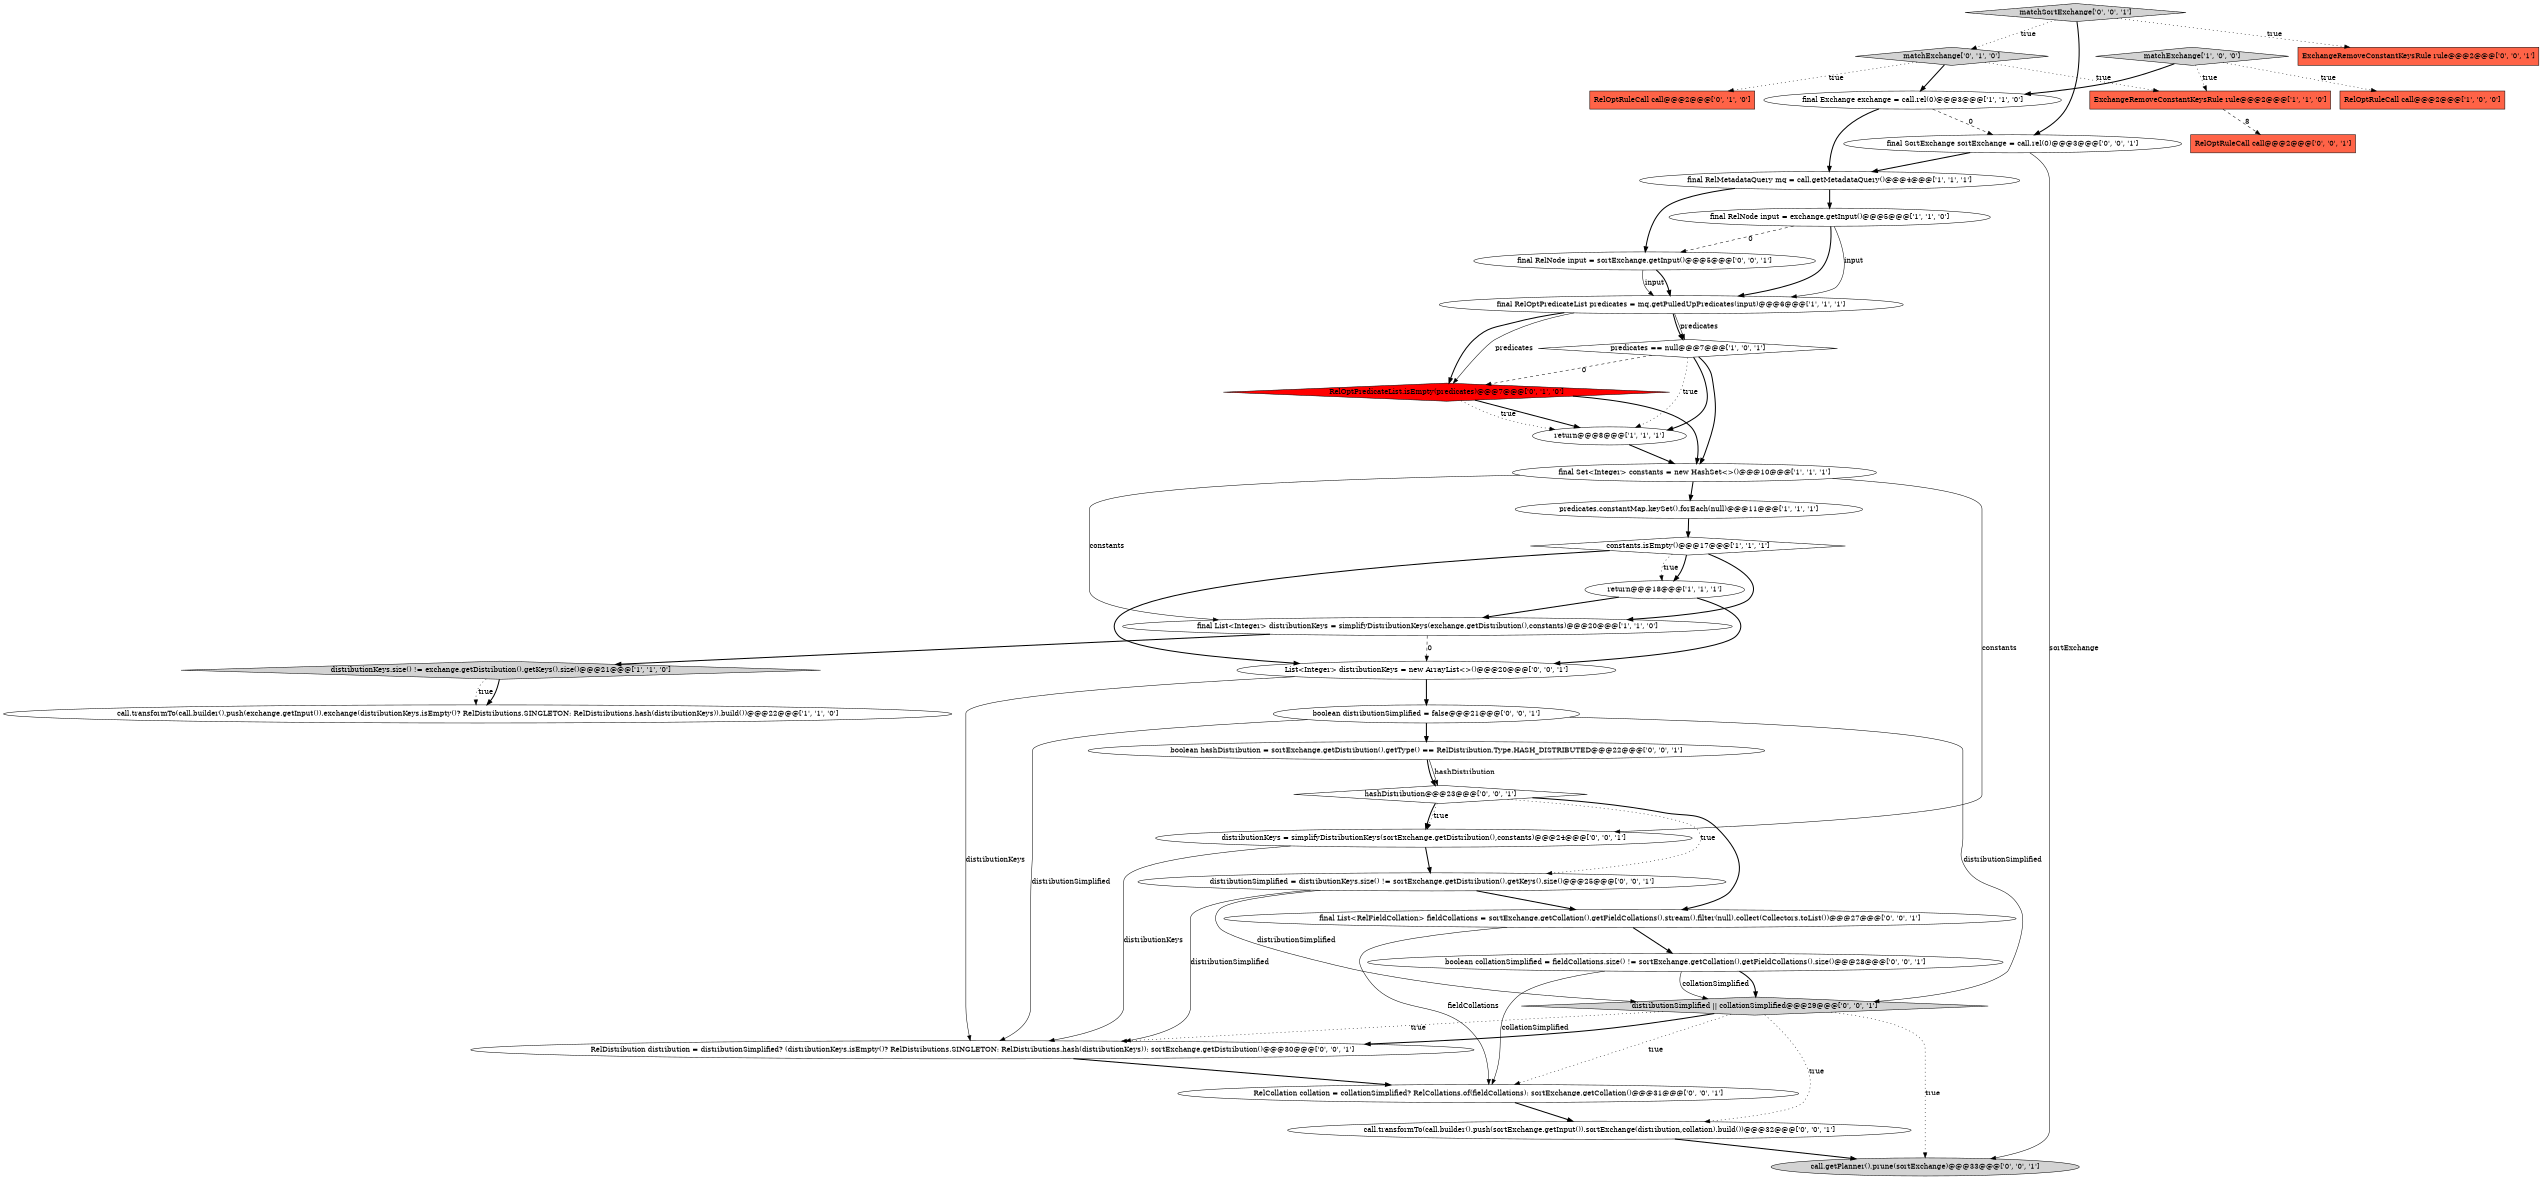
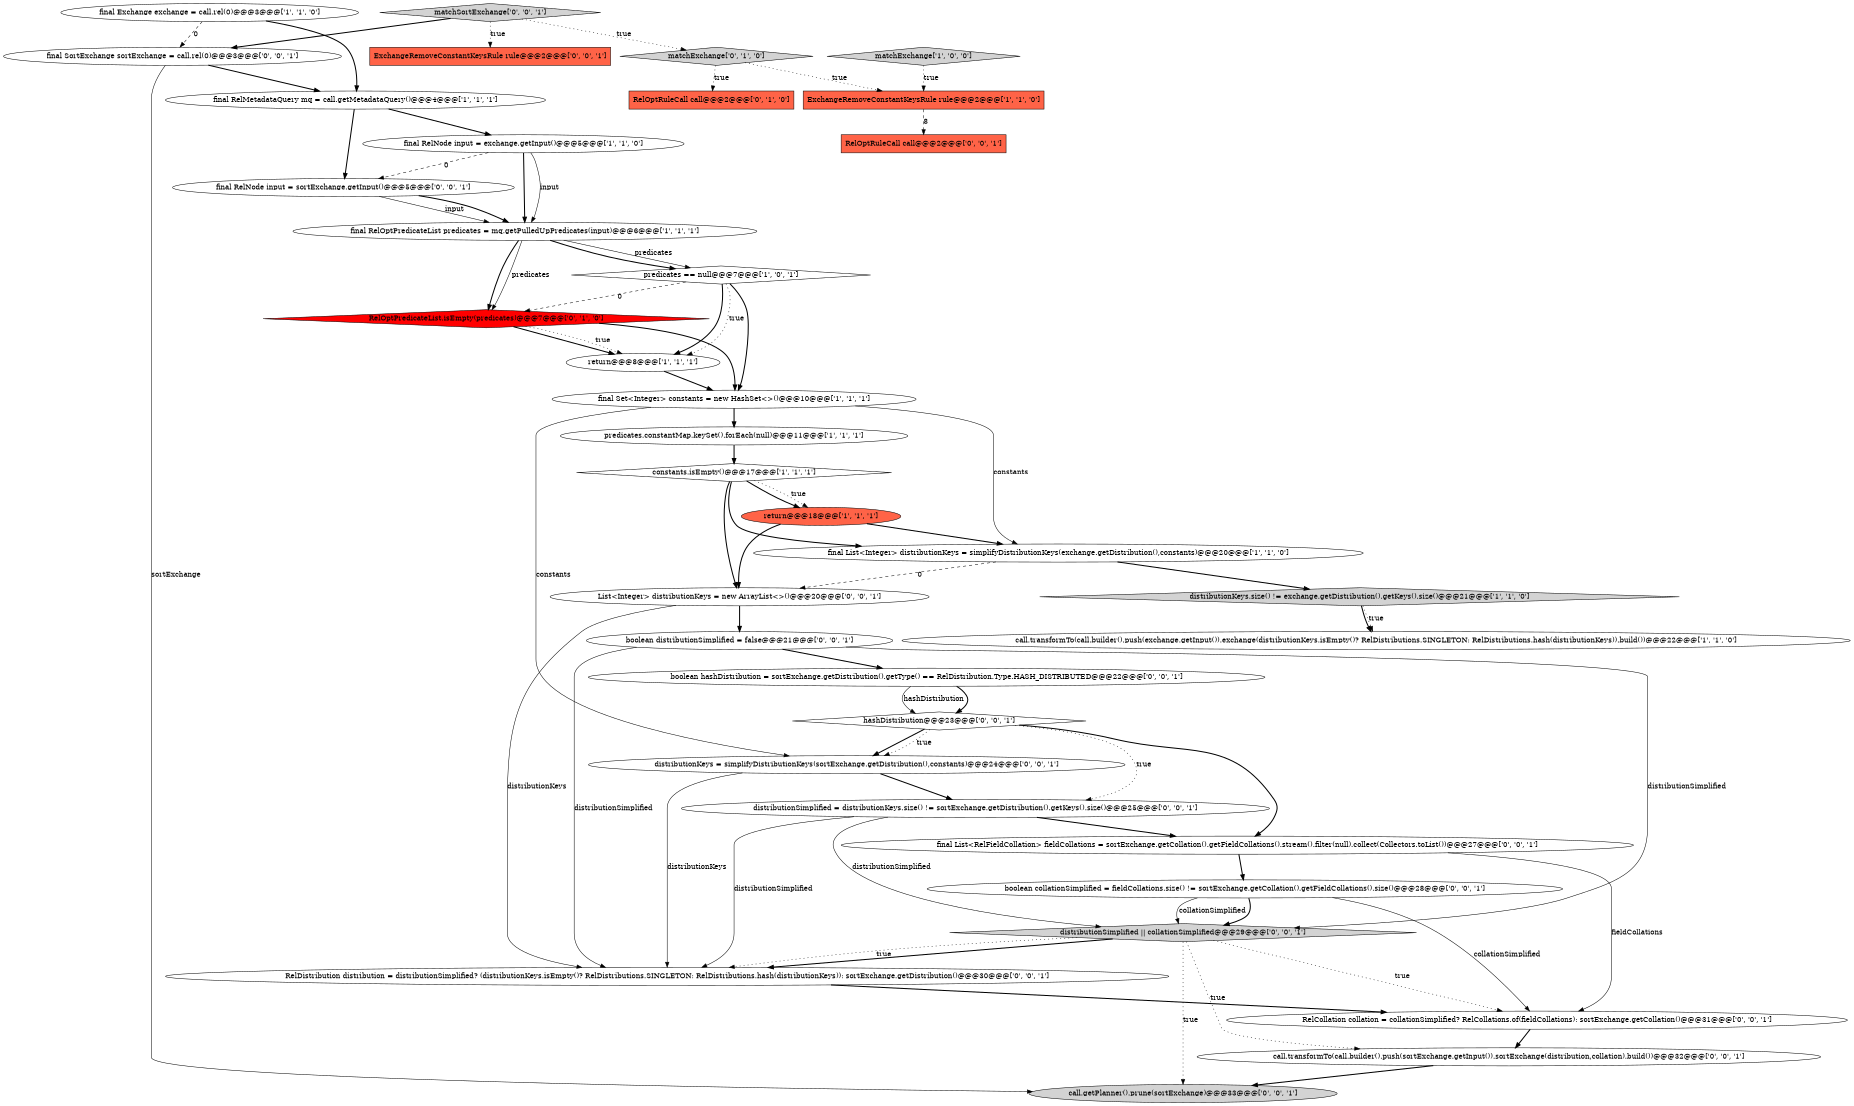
edge "matchExchange['0', '1', '0']" -> "final Exchange exchange = call.rel(0)@@@3@@@['1', '1', '0']": removed
edge "matchExchange['1', '0', '0']" -> "final Exchange exchange = call.rel(0)@@@3@@@['1', '1', '0']": removed
node "RelOptRuleCall call@@@2@@@['1', '0', '0']": removed
node "return@@@18@@@['1', '1', '1']": fillcolor white -> tomato
